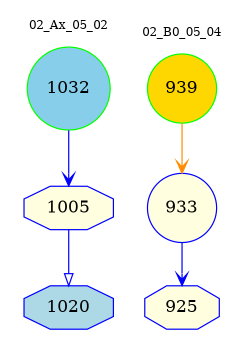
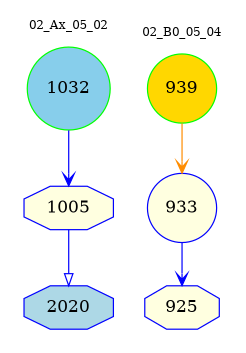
node "1020": label "1020" -> "2020"
